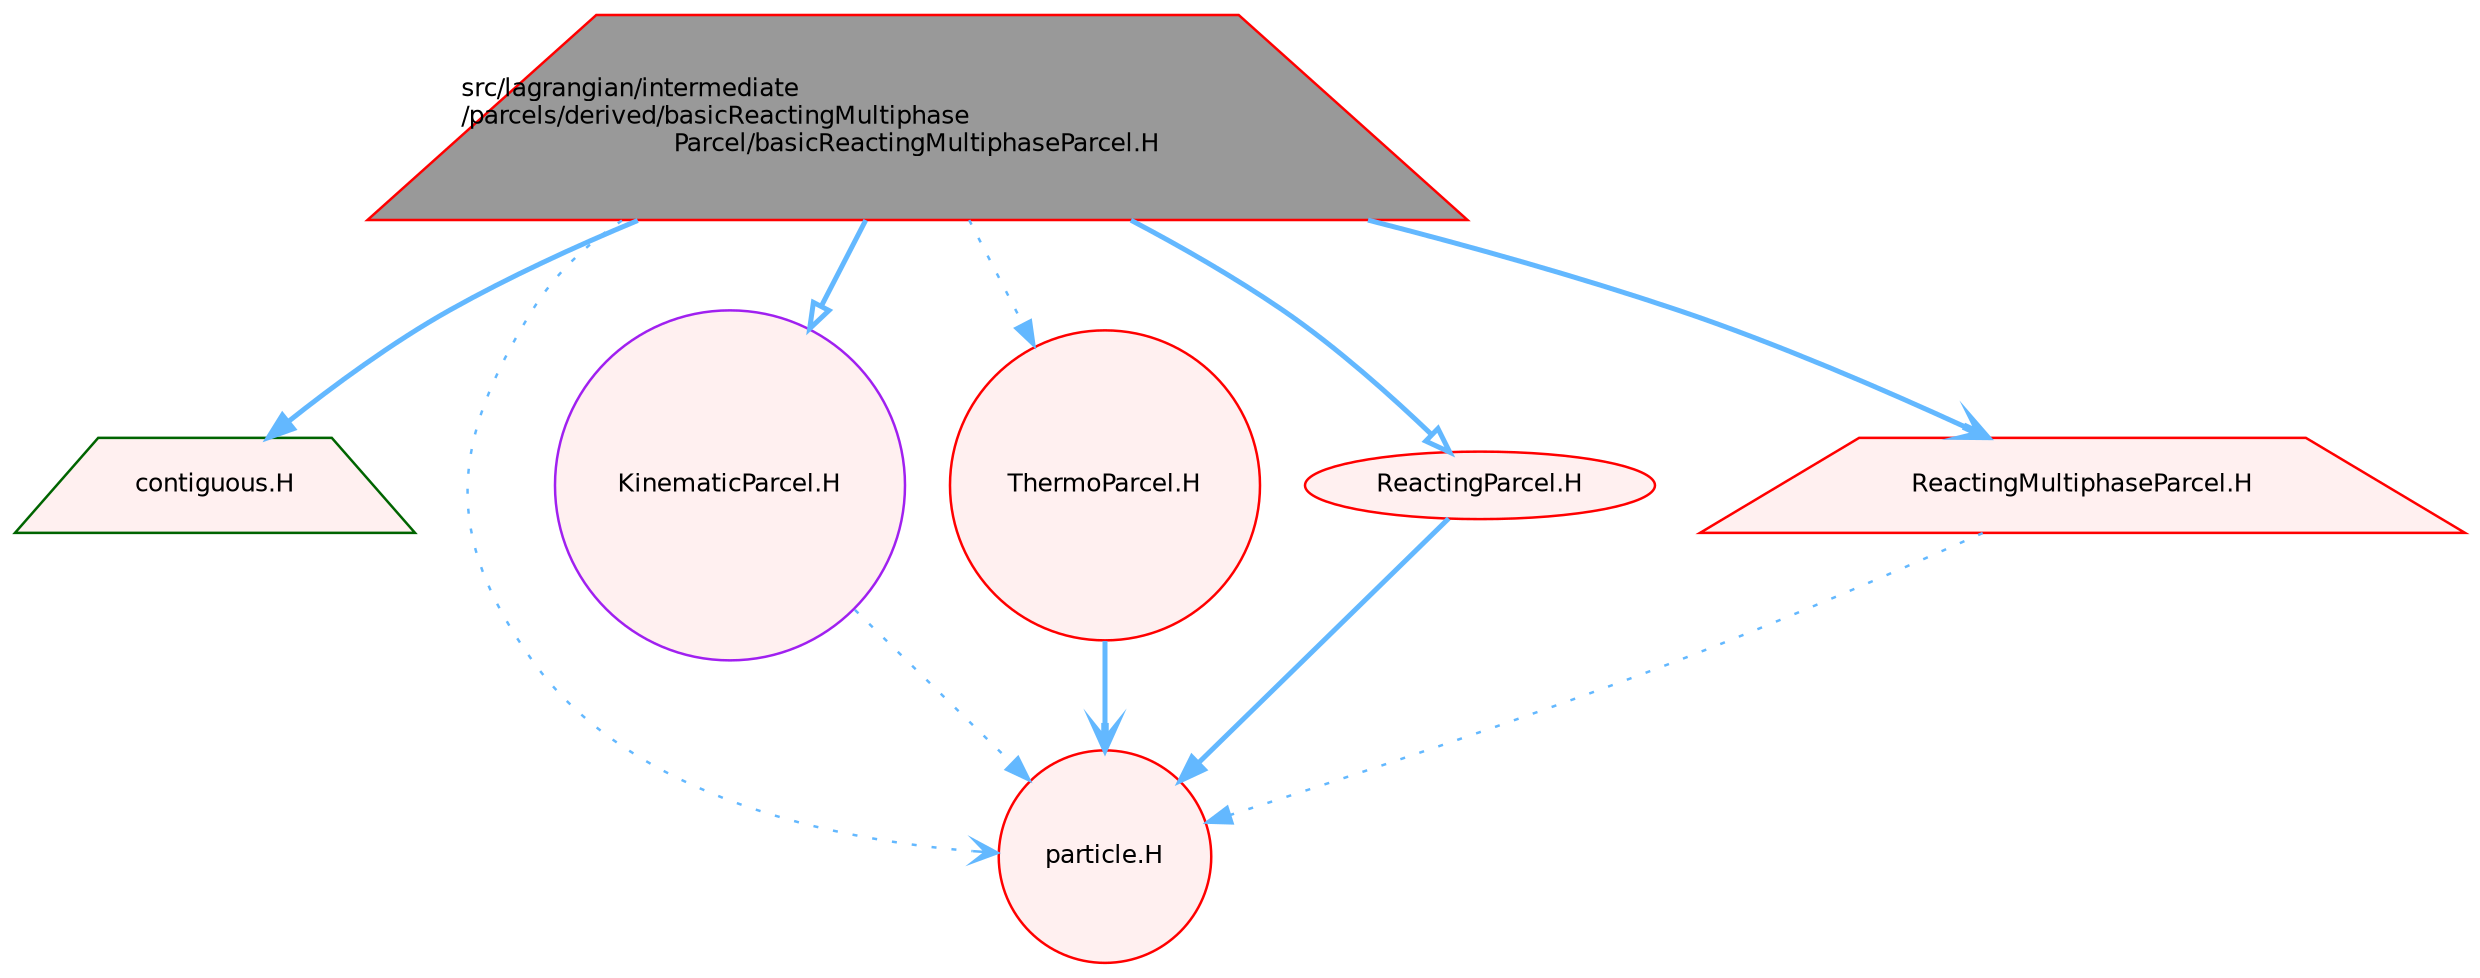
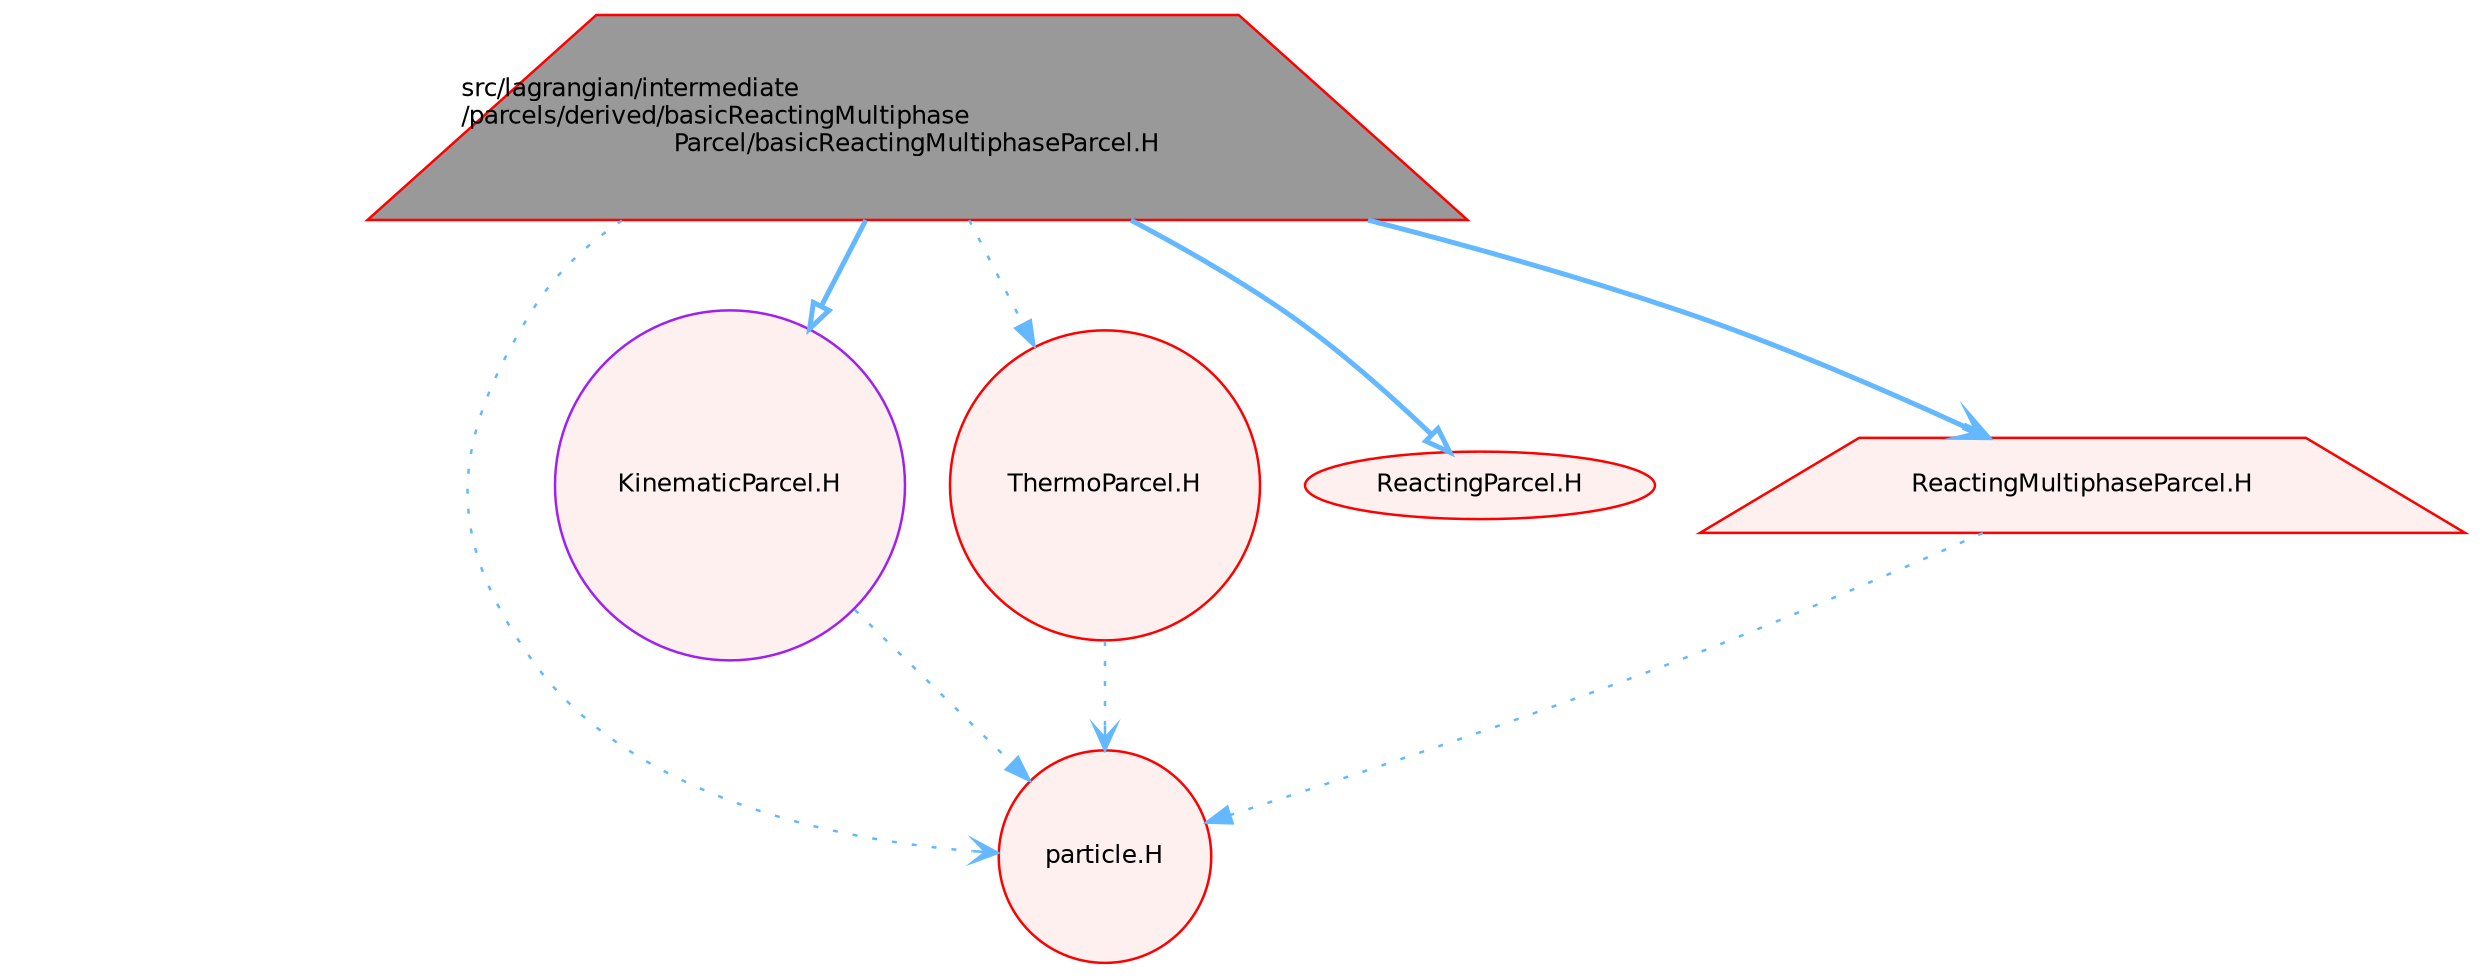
node "contiguous.H": removed
edge "ReactingParcel.H" -> "particle.H": removed
edge "ThermoParcel.H" -> "particle.H": style bold -> dotted
